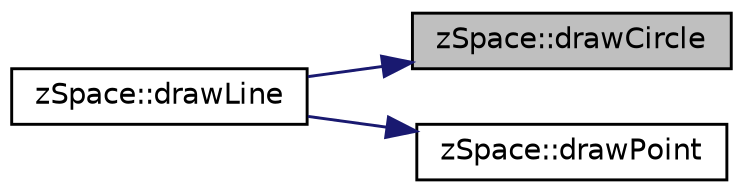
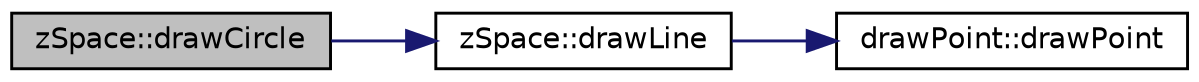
edge "zSpace::drawLine" -> "zSpace::drawCircle": reversed
node "zSpace::drawPoint": label "zSpace::drawPoint" -> "drawPoint::drawPoint"
